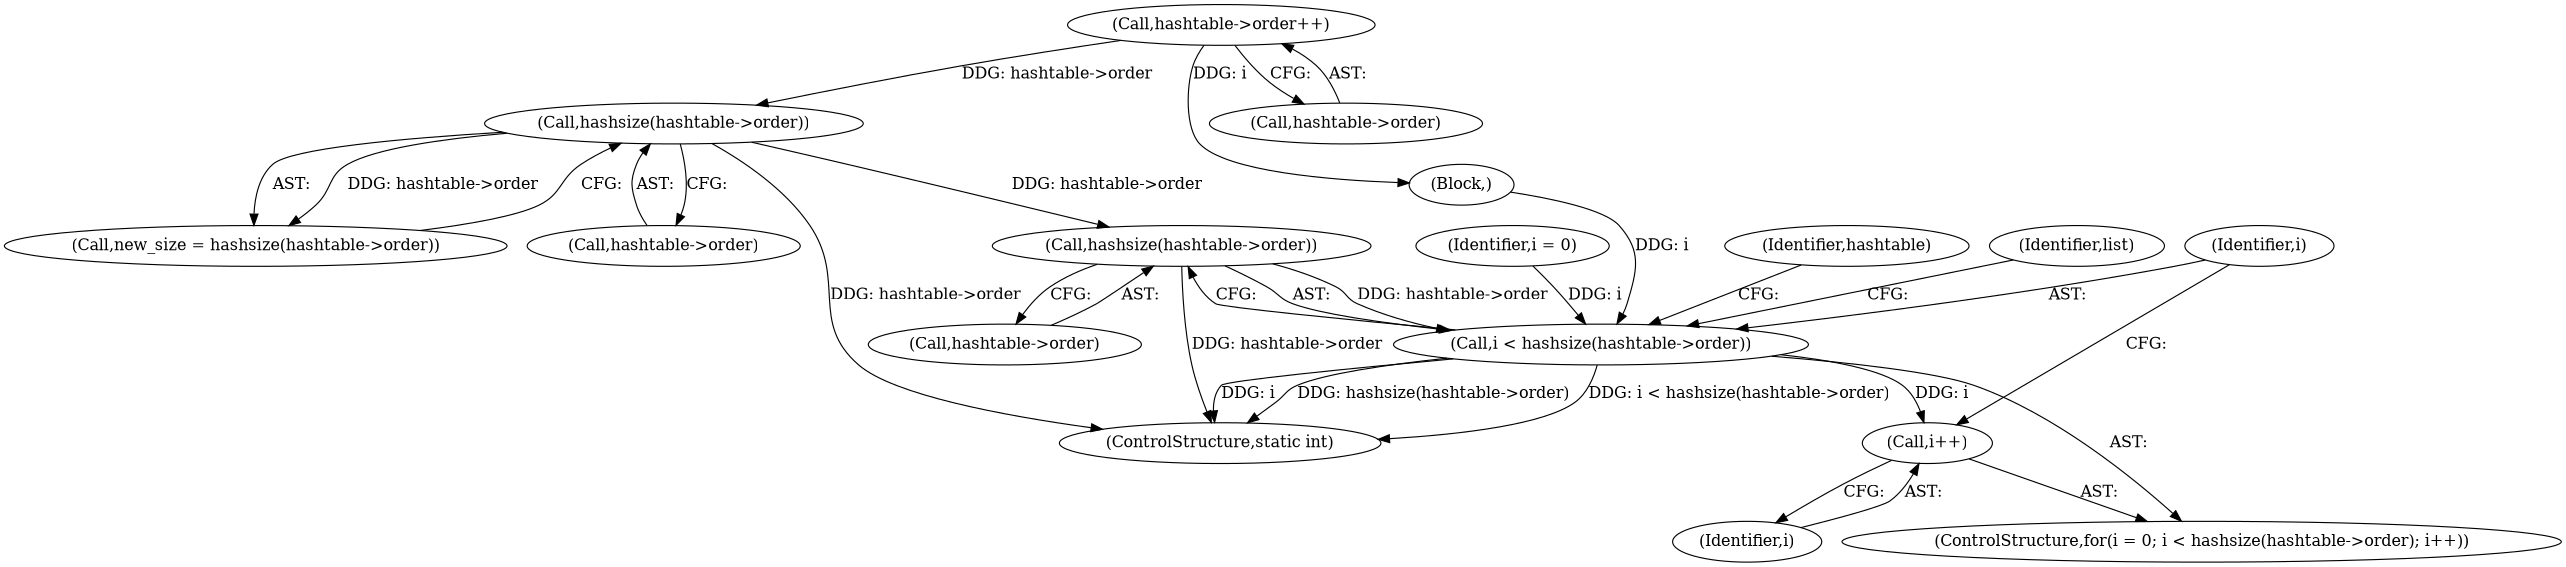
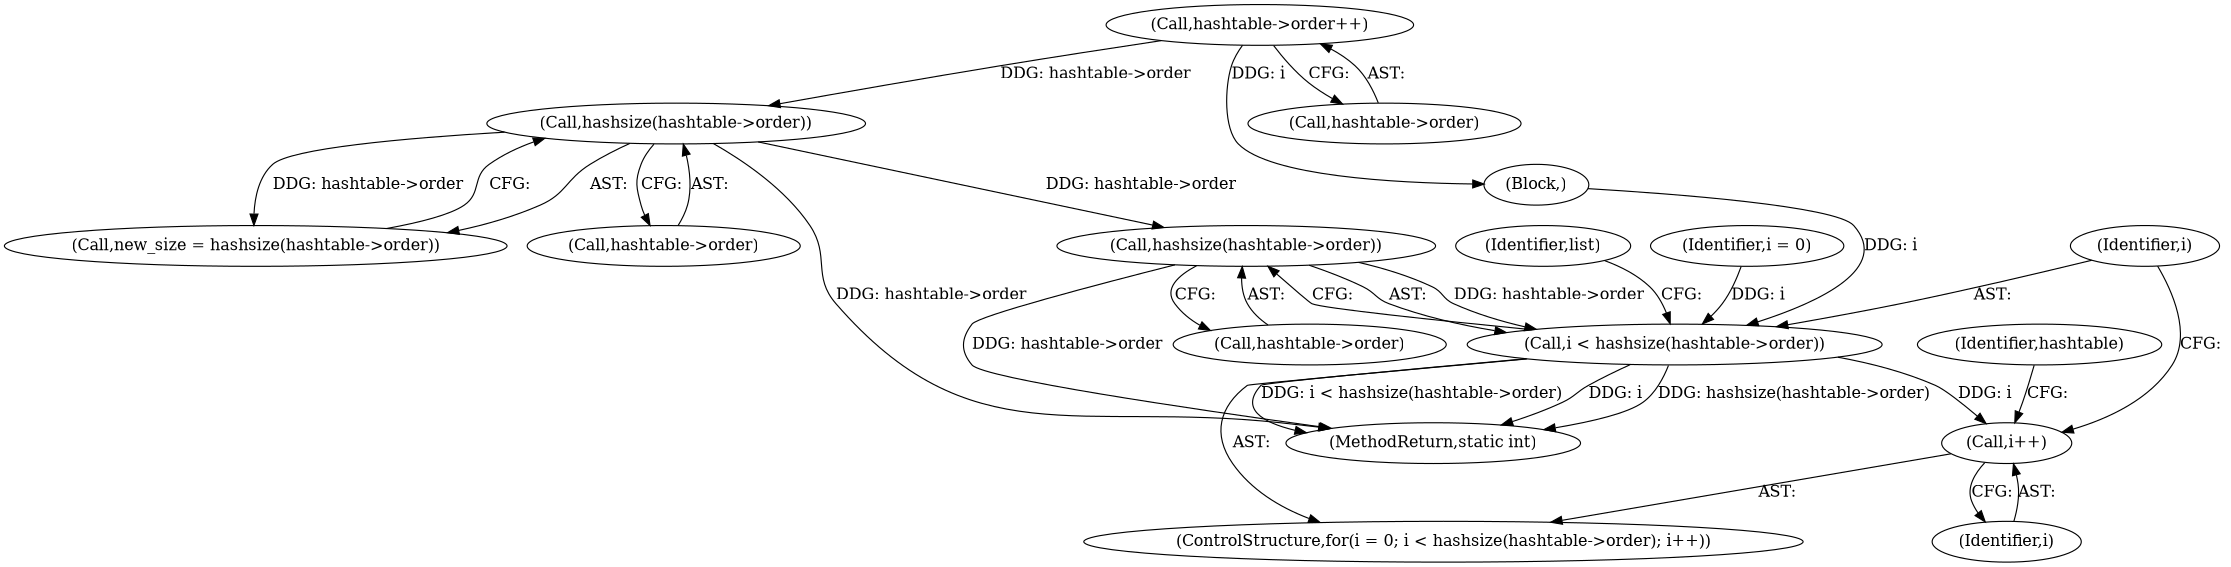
edge "(Identifier,hashtable)" -> "(Call,i < hashsize(hashtable->order))": now "(Identifier,hashtable)" -> "(Call,i++)"
node "(ControlStructure,static int)": label "(ControlStructure,static int)" -> "(MethodReturn,static int)"
